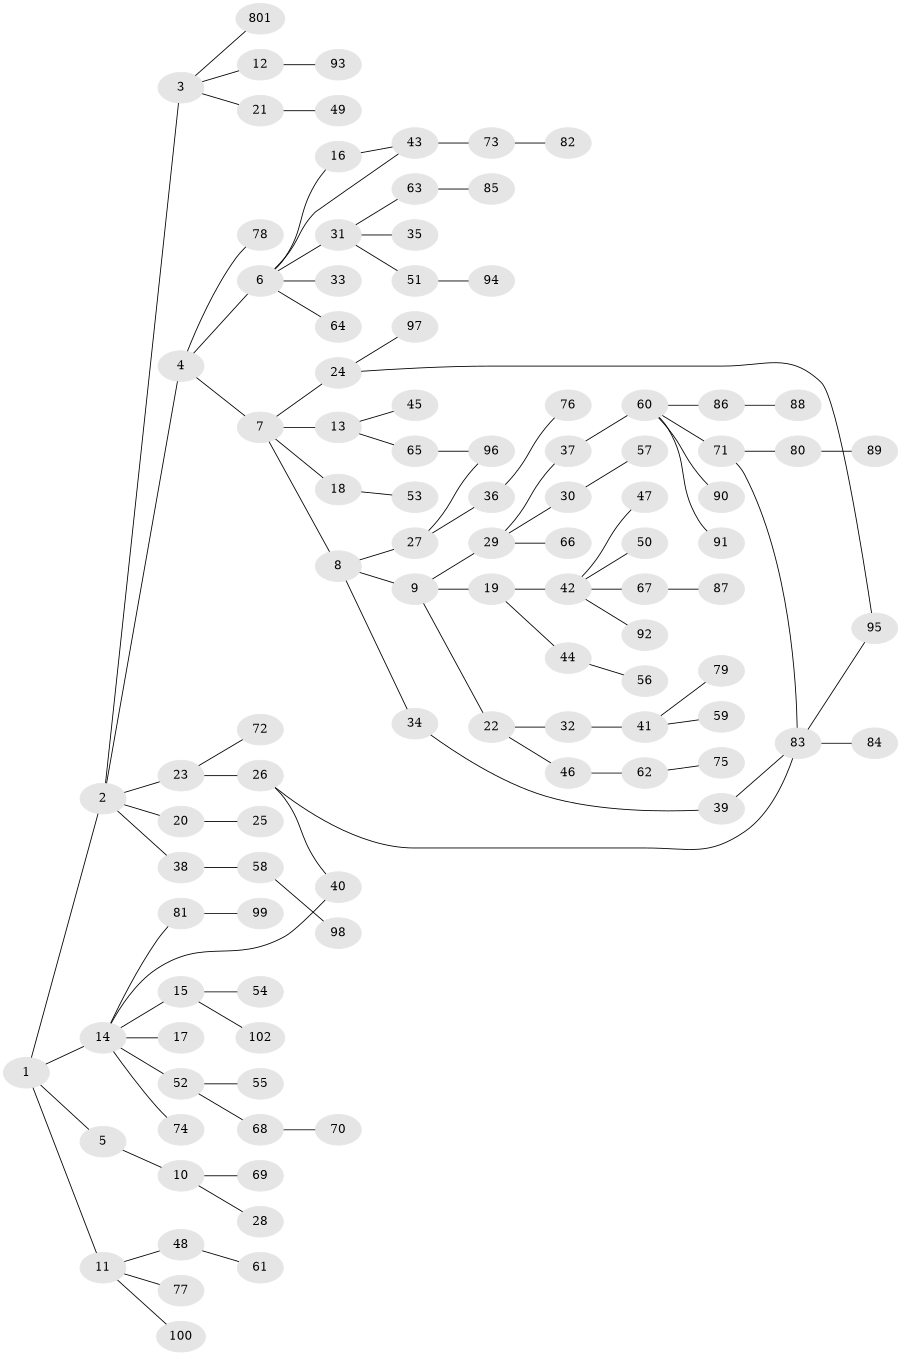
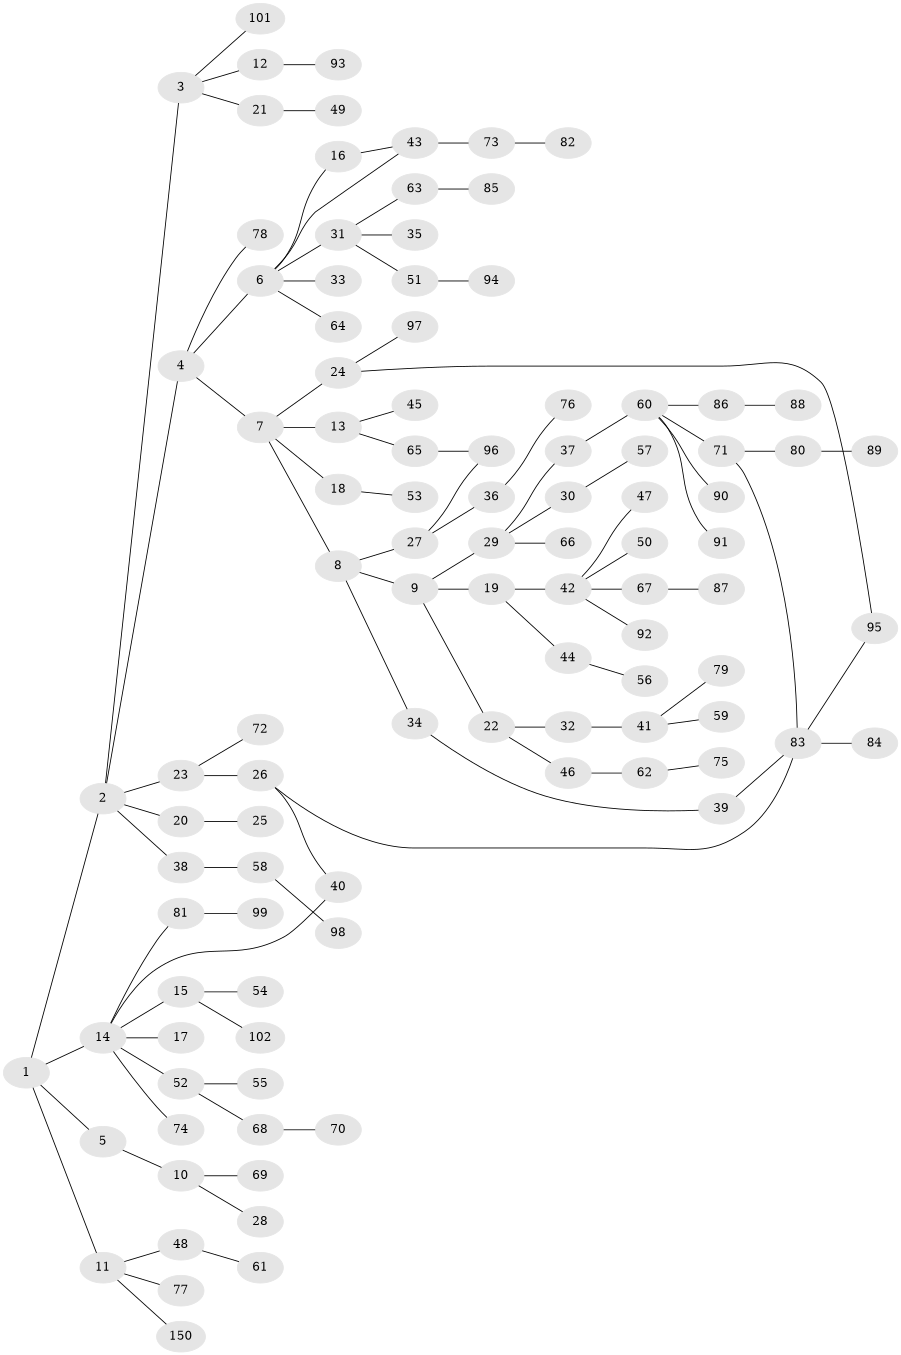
node "801": label "801" -> "101"
node "100": label "100" -> "150"
